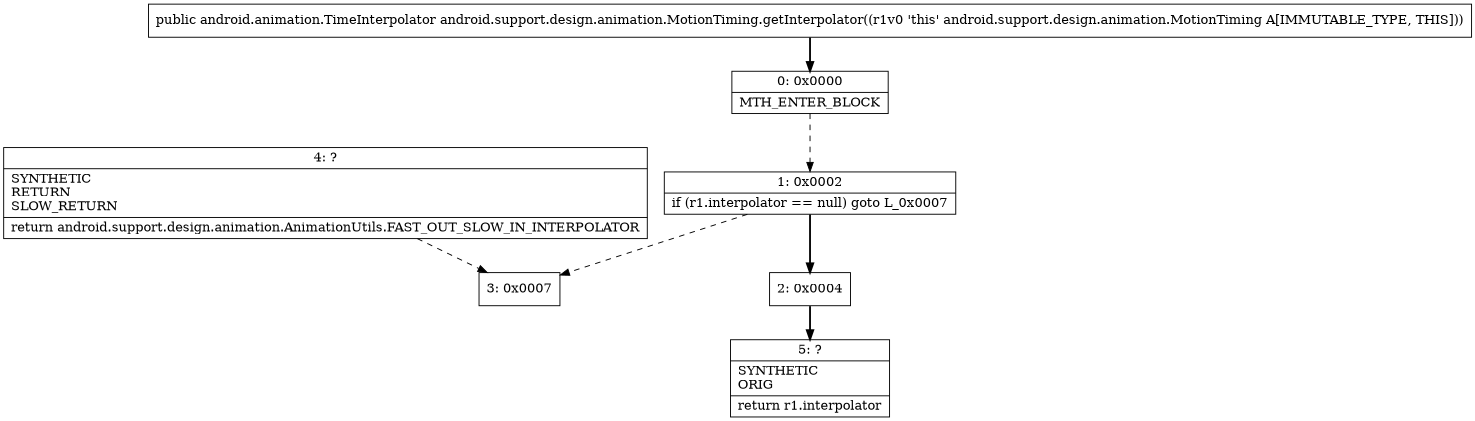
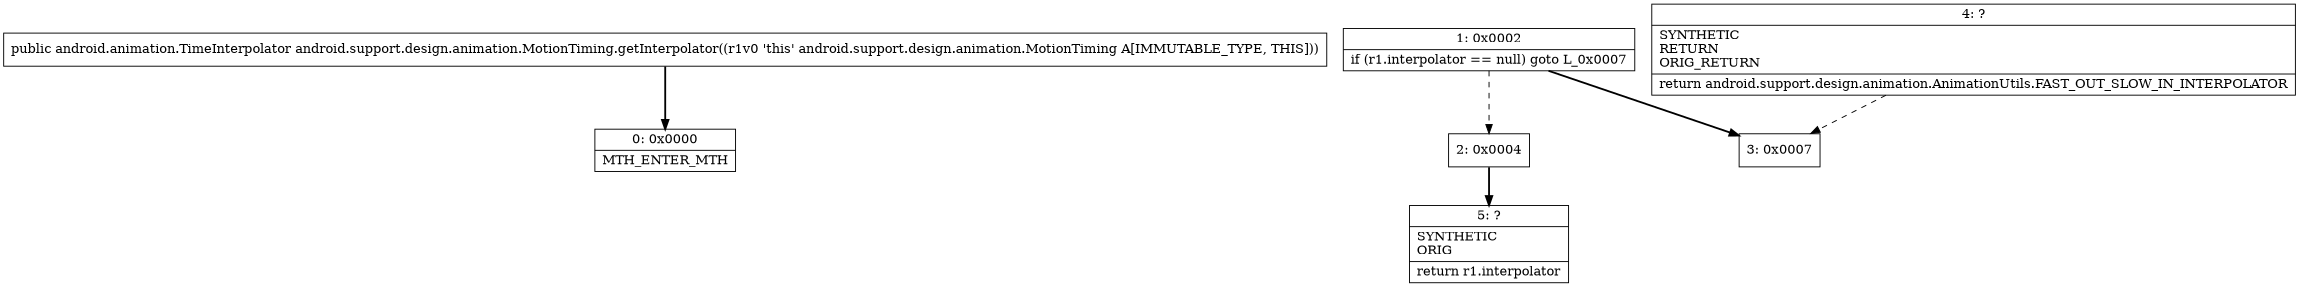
node "0: 0x0000": text "MTH_ENTER_BLOCK" -> "MTH_ENTER_MTH"
edge "0: 0x0000" -> "1: 0x0002": removed
node "4: ?": text "SLOW_RETURN" -> "ORIG_RETURN"
edge "1: 0x0002" -> "2: 0x0004": style bold -> dashed
edge "1: 0x0002" -> "3: 0x0007": style dashed -> bold
